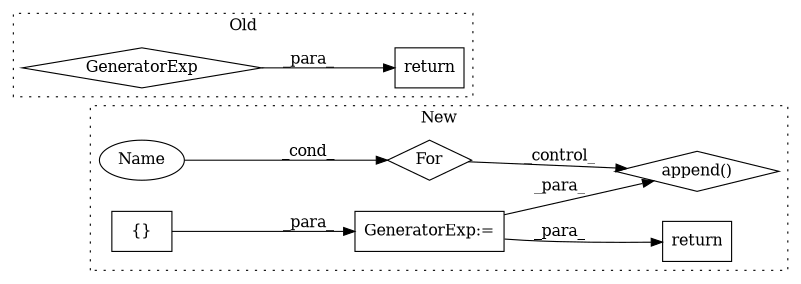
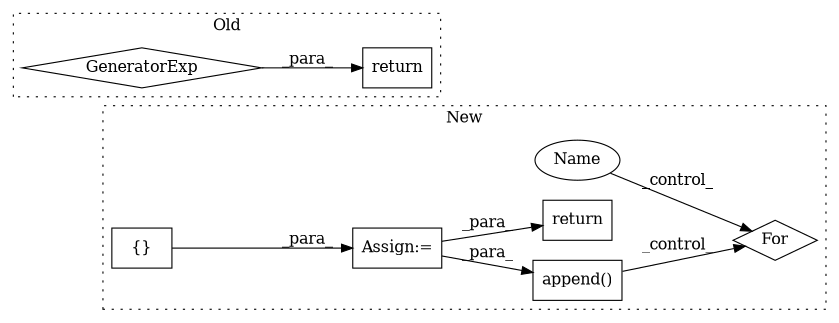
edge "Name" -> "For": label "_cond_" -> "_control_"
edge "For" -> "append()": reversed
node "append()": shape diamond -> box
node "GeneratorExp:=": label "GeneratorExp:=" -> "Assign:="
